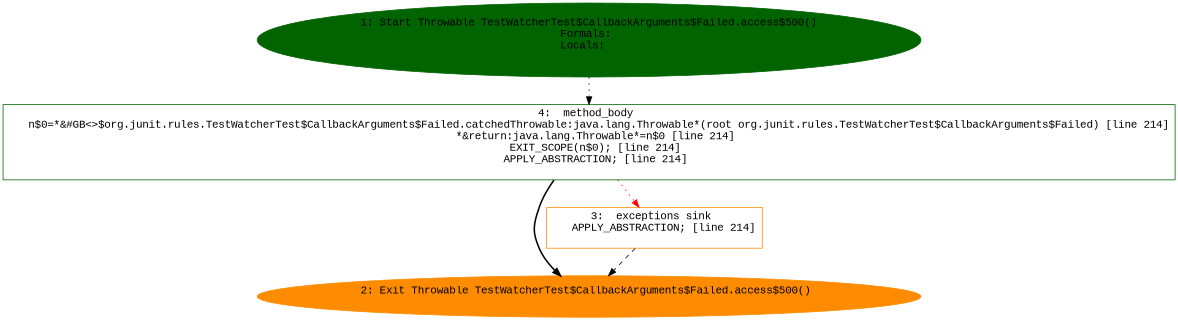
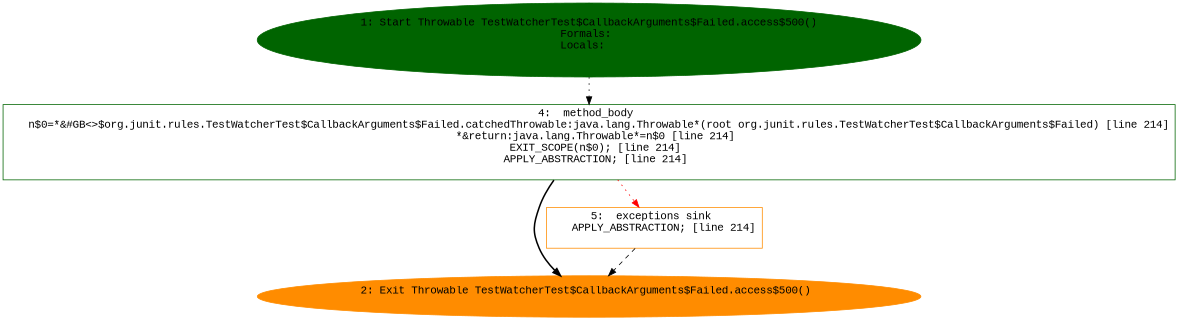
node "3:  exceptions sink APPLY_ABSTRACTION; [line 214]": label "3:  exceptions sink APPLY_ABSTRACTION; [line 214]" -> "5:  exceptions sink APPLY_ABSTRACTION; [line 214]"
